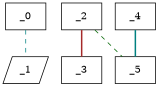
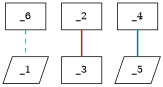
node "_0": label "_0" -> "_6"
edge "_2" -- "_5": removed
node "_5": shape box -> parallelogram
